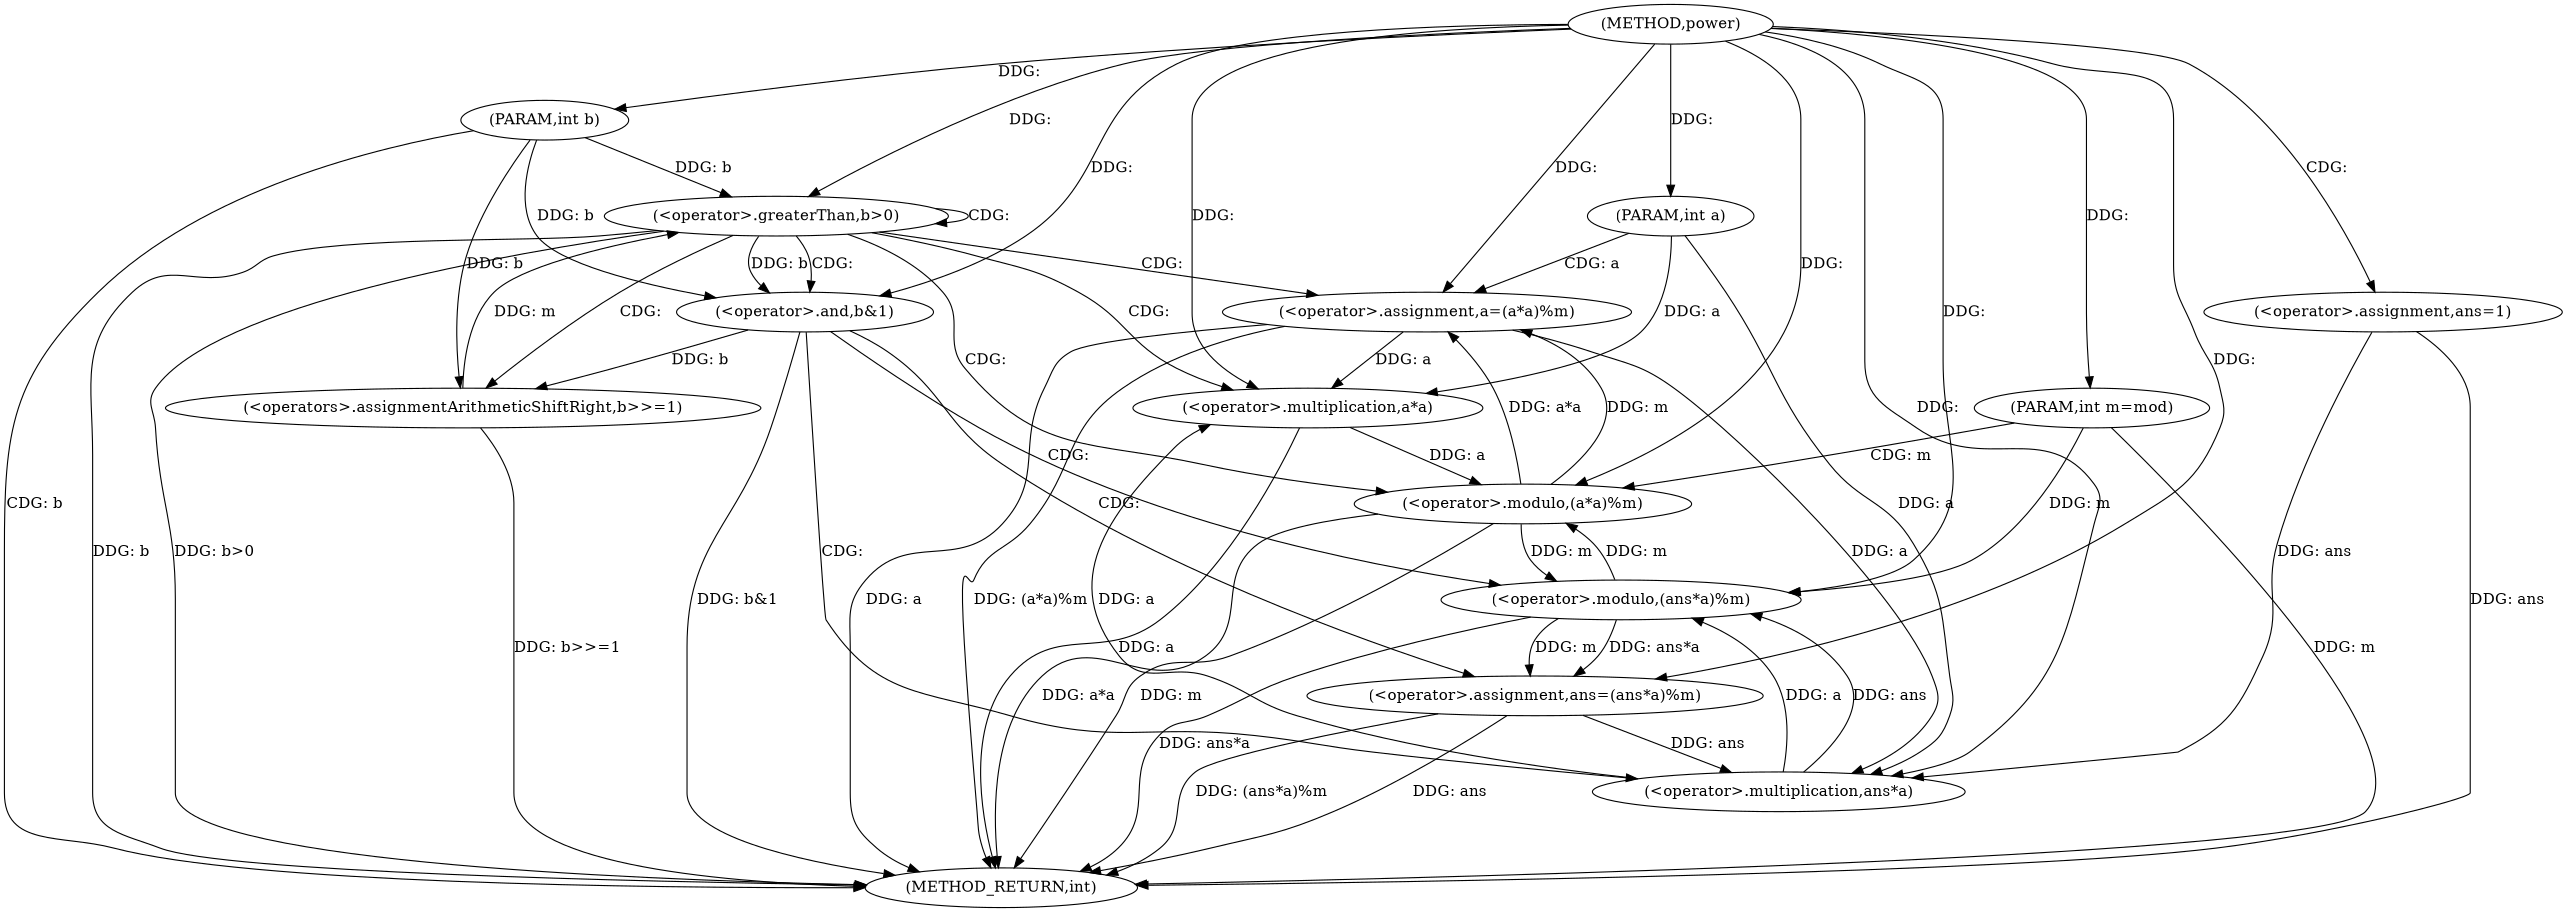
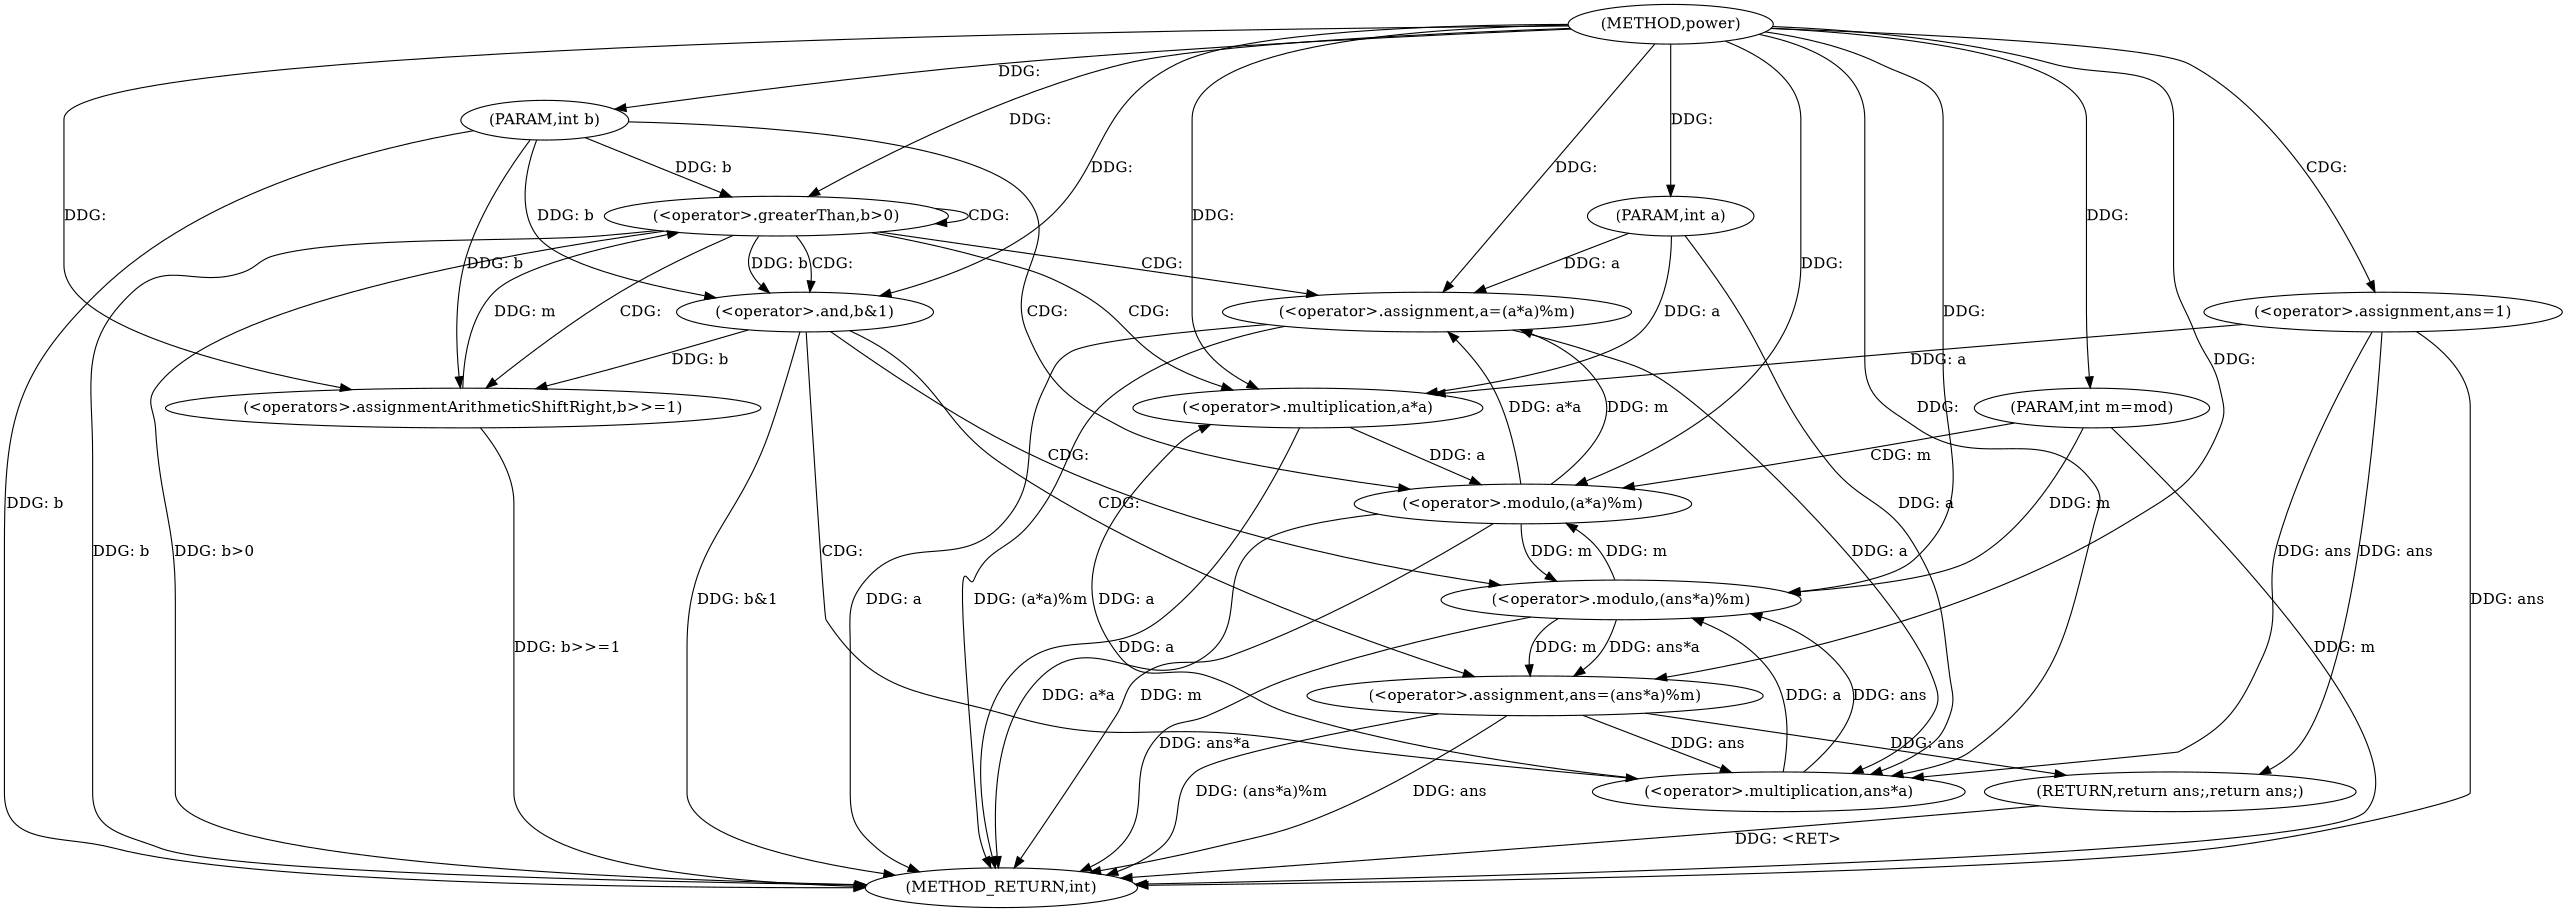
edge "(METHOD,power)" -> "(<operators>.assignmentArithmeticShiftRight,b>>=1)": added, label "DDG:"
edge "(PARAM,int a)" -> "(<operator>.assignment,a=(a*a)%m)": label "CDG: a" -> "DDG: a"
edge "(<operator>.assignment,a=(a*a)%m)" -> "(<operator>.multiplication,a*a)": now "(<operator>.assignment,ans=1)" -> "(<operator>.multiplication,a*a)"
edge "(<operator>.greaterThan,b>0)" -> "(<operator>.modulo,(a*a)%m)": now "(PARAM,int b)" -> "(<operator>.modulo,(a*a)%m)"
edge "(PARAM,int b)" -> "(METHOD_RETURN,int)": label "CDG: b" -> "DDG: b"
node "(RETURN,return ans;,return ans;)": added
